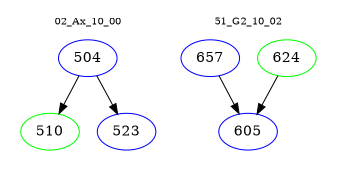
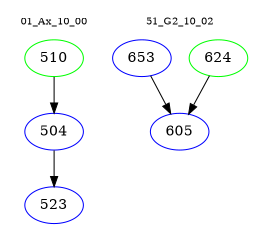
cluster "02_Ax_10_00": label "02_Ax_10_00" -> "01_Ax_10_00"
node "657": label "657" -> "653"
edge "504" -> "510": reversed
